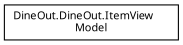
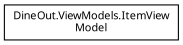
node "DineOut.DineOut.ItemView Model": label "DineOut.DineOut.ItemView Model" -> "DineOut.ViewModels.ItemView Model"
